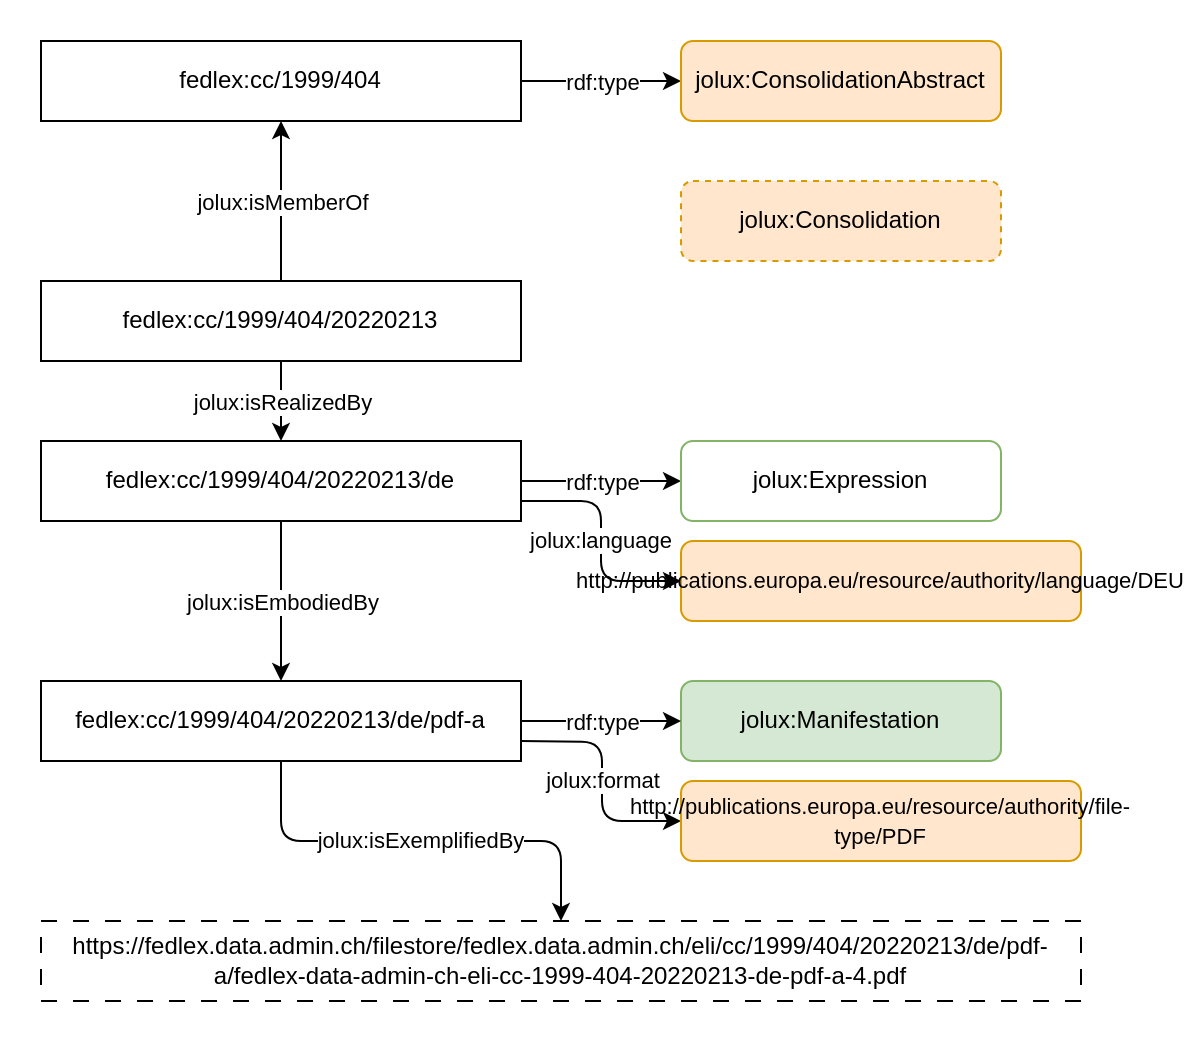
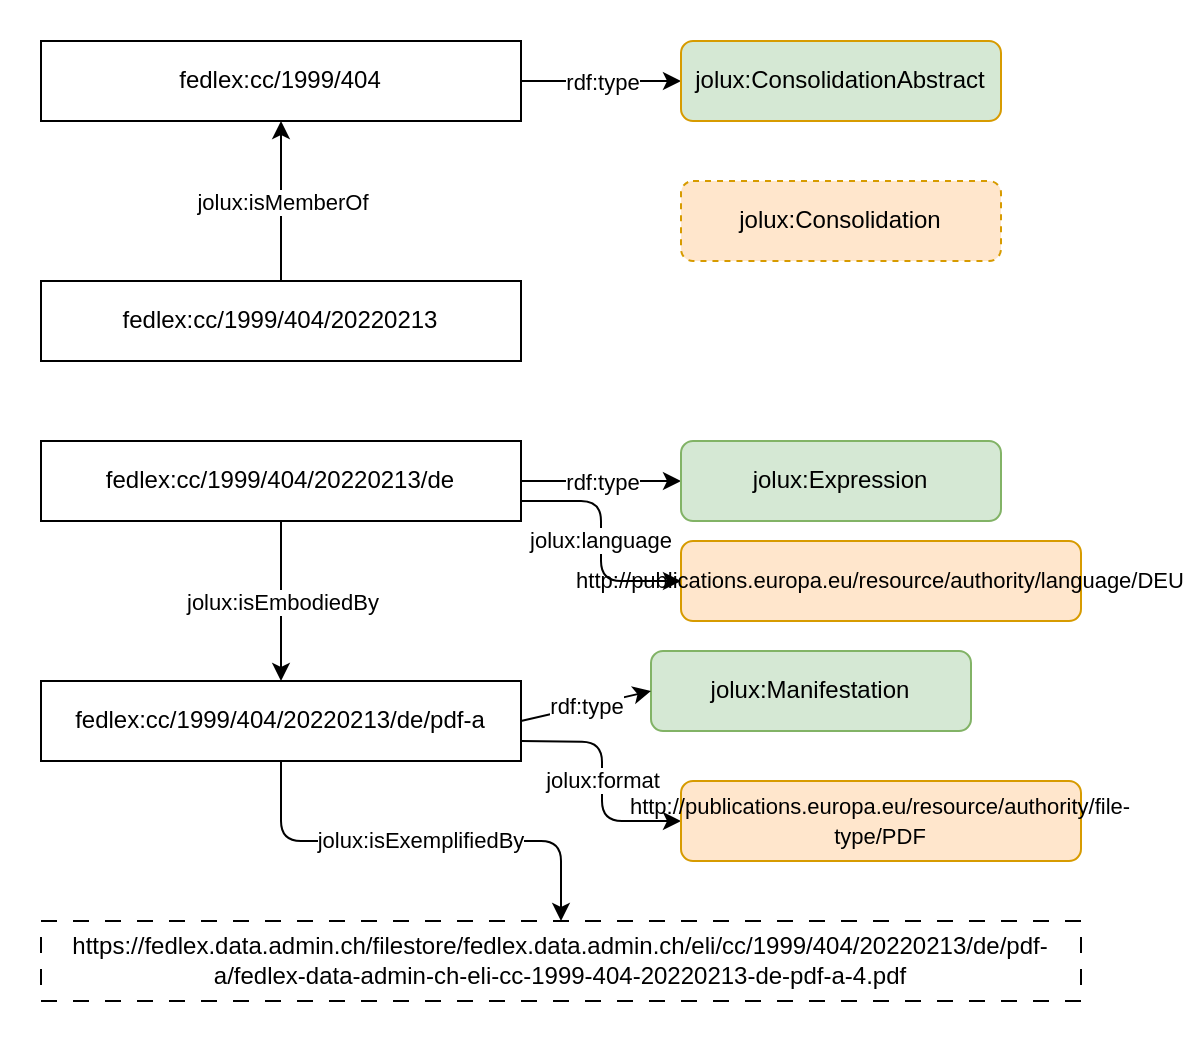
node "jolux:ConsolidationAbstract": fillcolor #ffe6cc -> #d5e8d4
edge "fedlex:cc/1999/404/20220213" -> "fedlex:cc/1999/404/20220213/de": removed, label "jolux:isRealizedBy"
node "jolux:Expression": fillcolor #ffffff -> #d5e8d4
node "jolux:Manifestation": moved (841, 721) -> (811, 691)
